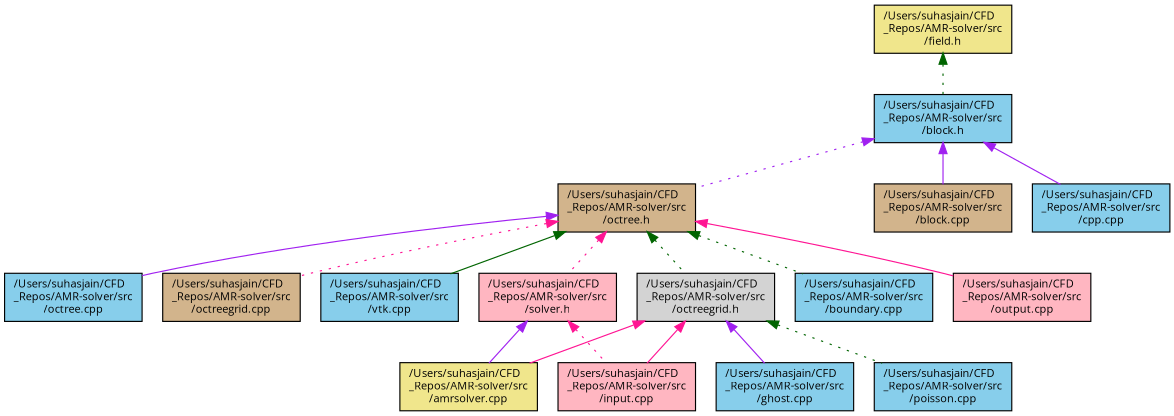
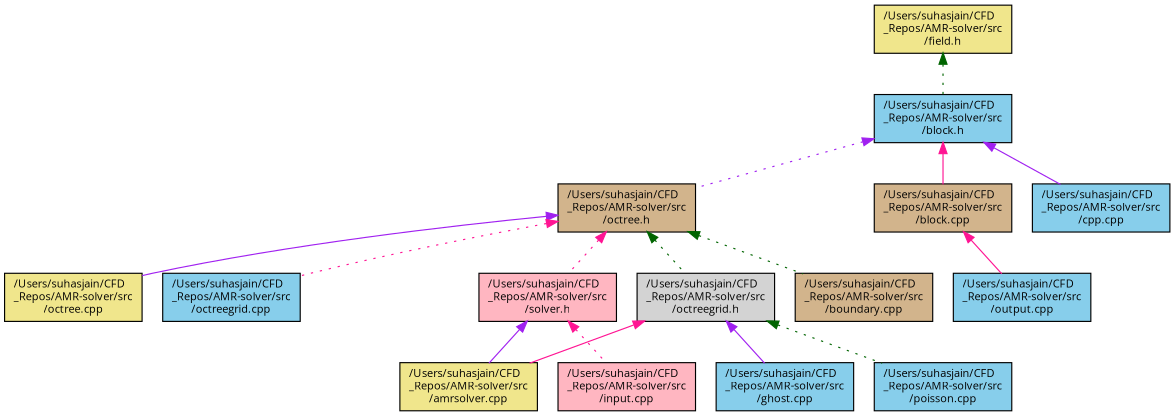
edge "/Users/suhasjain/CFD _Repos/AMR-solver/src /block.cpp" -> "/Users/suhasjain/CFD _Repos/AMR-solver/src /block.h": color purple -> deeppink
edge "/Users/suhasjain/CFD _Repos/AMR-solver/src /output.cpp" -> "/Users/suhasjain/CFD _Repos/AMR-solver/src /octree.h": now "/Users/suhasjain/CFD _Repos/AMR-solver/src /output.cpp" -> "/Users/suhasjain/CFD _Repos/AMR-solver/src /block.cpp"
node "/Users/suhasjain/CFD _Repos/AMR-solver/src /octree.cpp": fillcolor skyblue -> khaki
node "/Users/suhasjain/CFD _Repos/AMR-solver/src /octreegrid.cpp": fillcolor tan -> skyblue
node "/Users/suhasjain/CFD _Repos/AMR-solver/src /vtk.cpp": removed
node "/Users/suhasjain/CFD _Repos/AMR-solver/src /boundary.cpp": fillcolor skyblue -> tan
node "/Users/suhasjain/CFD _Repos/AMR-solver/src /output.cpp": fillcolor lightpink -> skyblue
edge "/Users/suhasjain/CFD _Repos/AMR-solver/src /input.cpp" -> "/Users/suhasjain/CFD _Repos/AMR-solver/src /octreegrid.h": removed
